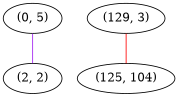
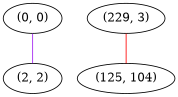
node "(0, 5)": label "(0, 5)" -> "(0, 0)"
node "(129, 3)": label "(129, 3)" -> "(229, 3)"
